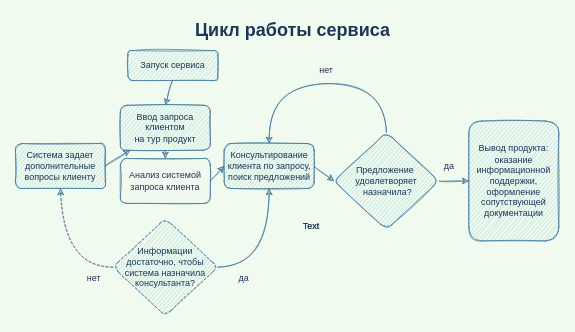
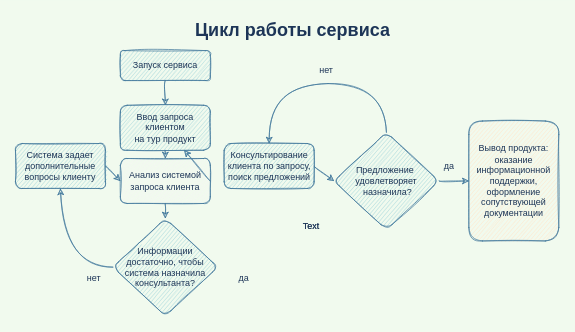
node "Запуск сервиса": moved (173, 66) -> (165, 66)
edge "Система задает дополнительные вопросы клиенту" -> "Ввод запроса клиентом на тур продукт": now "Система задает дополнительные вопросы клиенту" -> "Анализ системой запроса клиента"
edge "Анализ системой запроса клиента" -> "Консультирование клиента по запросу, поиск предложений": now "Анализ системой запроса клиента" -> "Ввод запроса клиентом на тур продукт"
node "Вывод продукта: оказание информационной поддержки, оформление сопутствующей документации": fillcolor #a8dadc -> #ffe6cc
edge "Анализ системой запроса клиента" -> "Информации достаточно, чтобы система назначила консультанта?": added
edge "Информации достаточно, чтобы система назначила консультанта?" -> "Система задает дополнительные вопросы клиенту": style dashed -> solid
edge "Информации достаточно, чтобы система назначила консультанта?" -> "Консультирование клиента по запросу, поиск предложений": removed
node "Информации достаточно, чтобы система назначила консультанта?": style dashed -> solid
